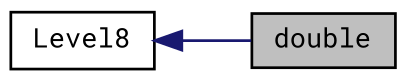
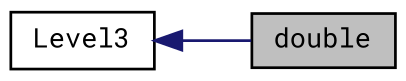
node "Level8": label "Level8" -> "Level3"
